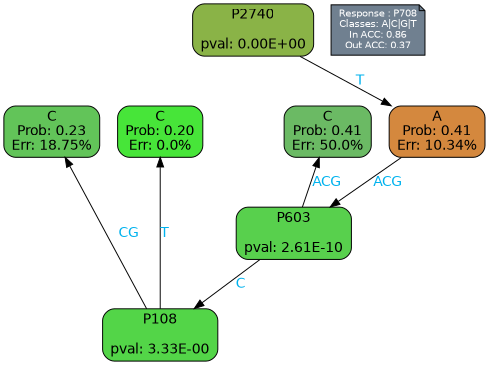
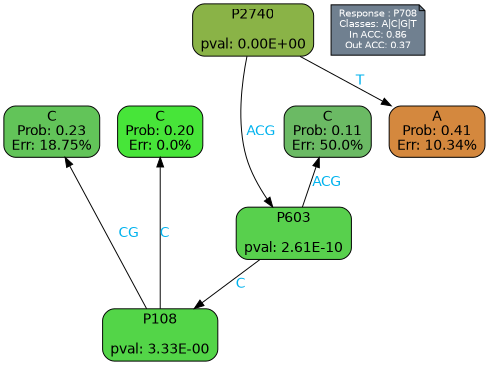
node "C Prob: 0.41 Err: 50.0%": label "C Prob: 0.41 Err: 50.0%" -> "C Prob: 0.11 Err: 50.0%"
edge "A Prob: 0.41 Err: 10.34%" -> "P603 pval: 2.61E-10": now "P2740 pval: 0.00E+00" -> "P603 pval: 2.61E-10"
edge "P108 pval: 3.33E-00" -> "C Prob: 0.20 Err: 0.0%": label "T" -> "C"
